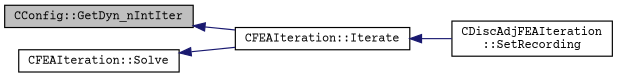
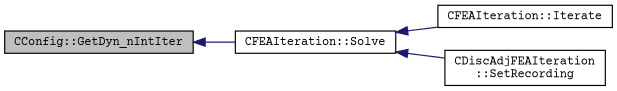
edge "CFEAIteration::Iterate" -> "CConfig::GetDyn_nIntIter": now "CFEAIteration::Solve" -> "CConfig::GetDyn_nIntIter"
edge "CDiscAdjFEAIteration ::SetRecording" -> "CFEAIteration::Iterate": now "CDiscAdjFEAIteration ::SetRecording" -> "CFEAIteration::Solve"
